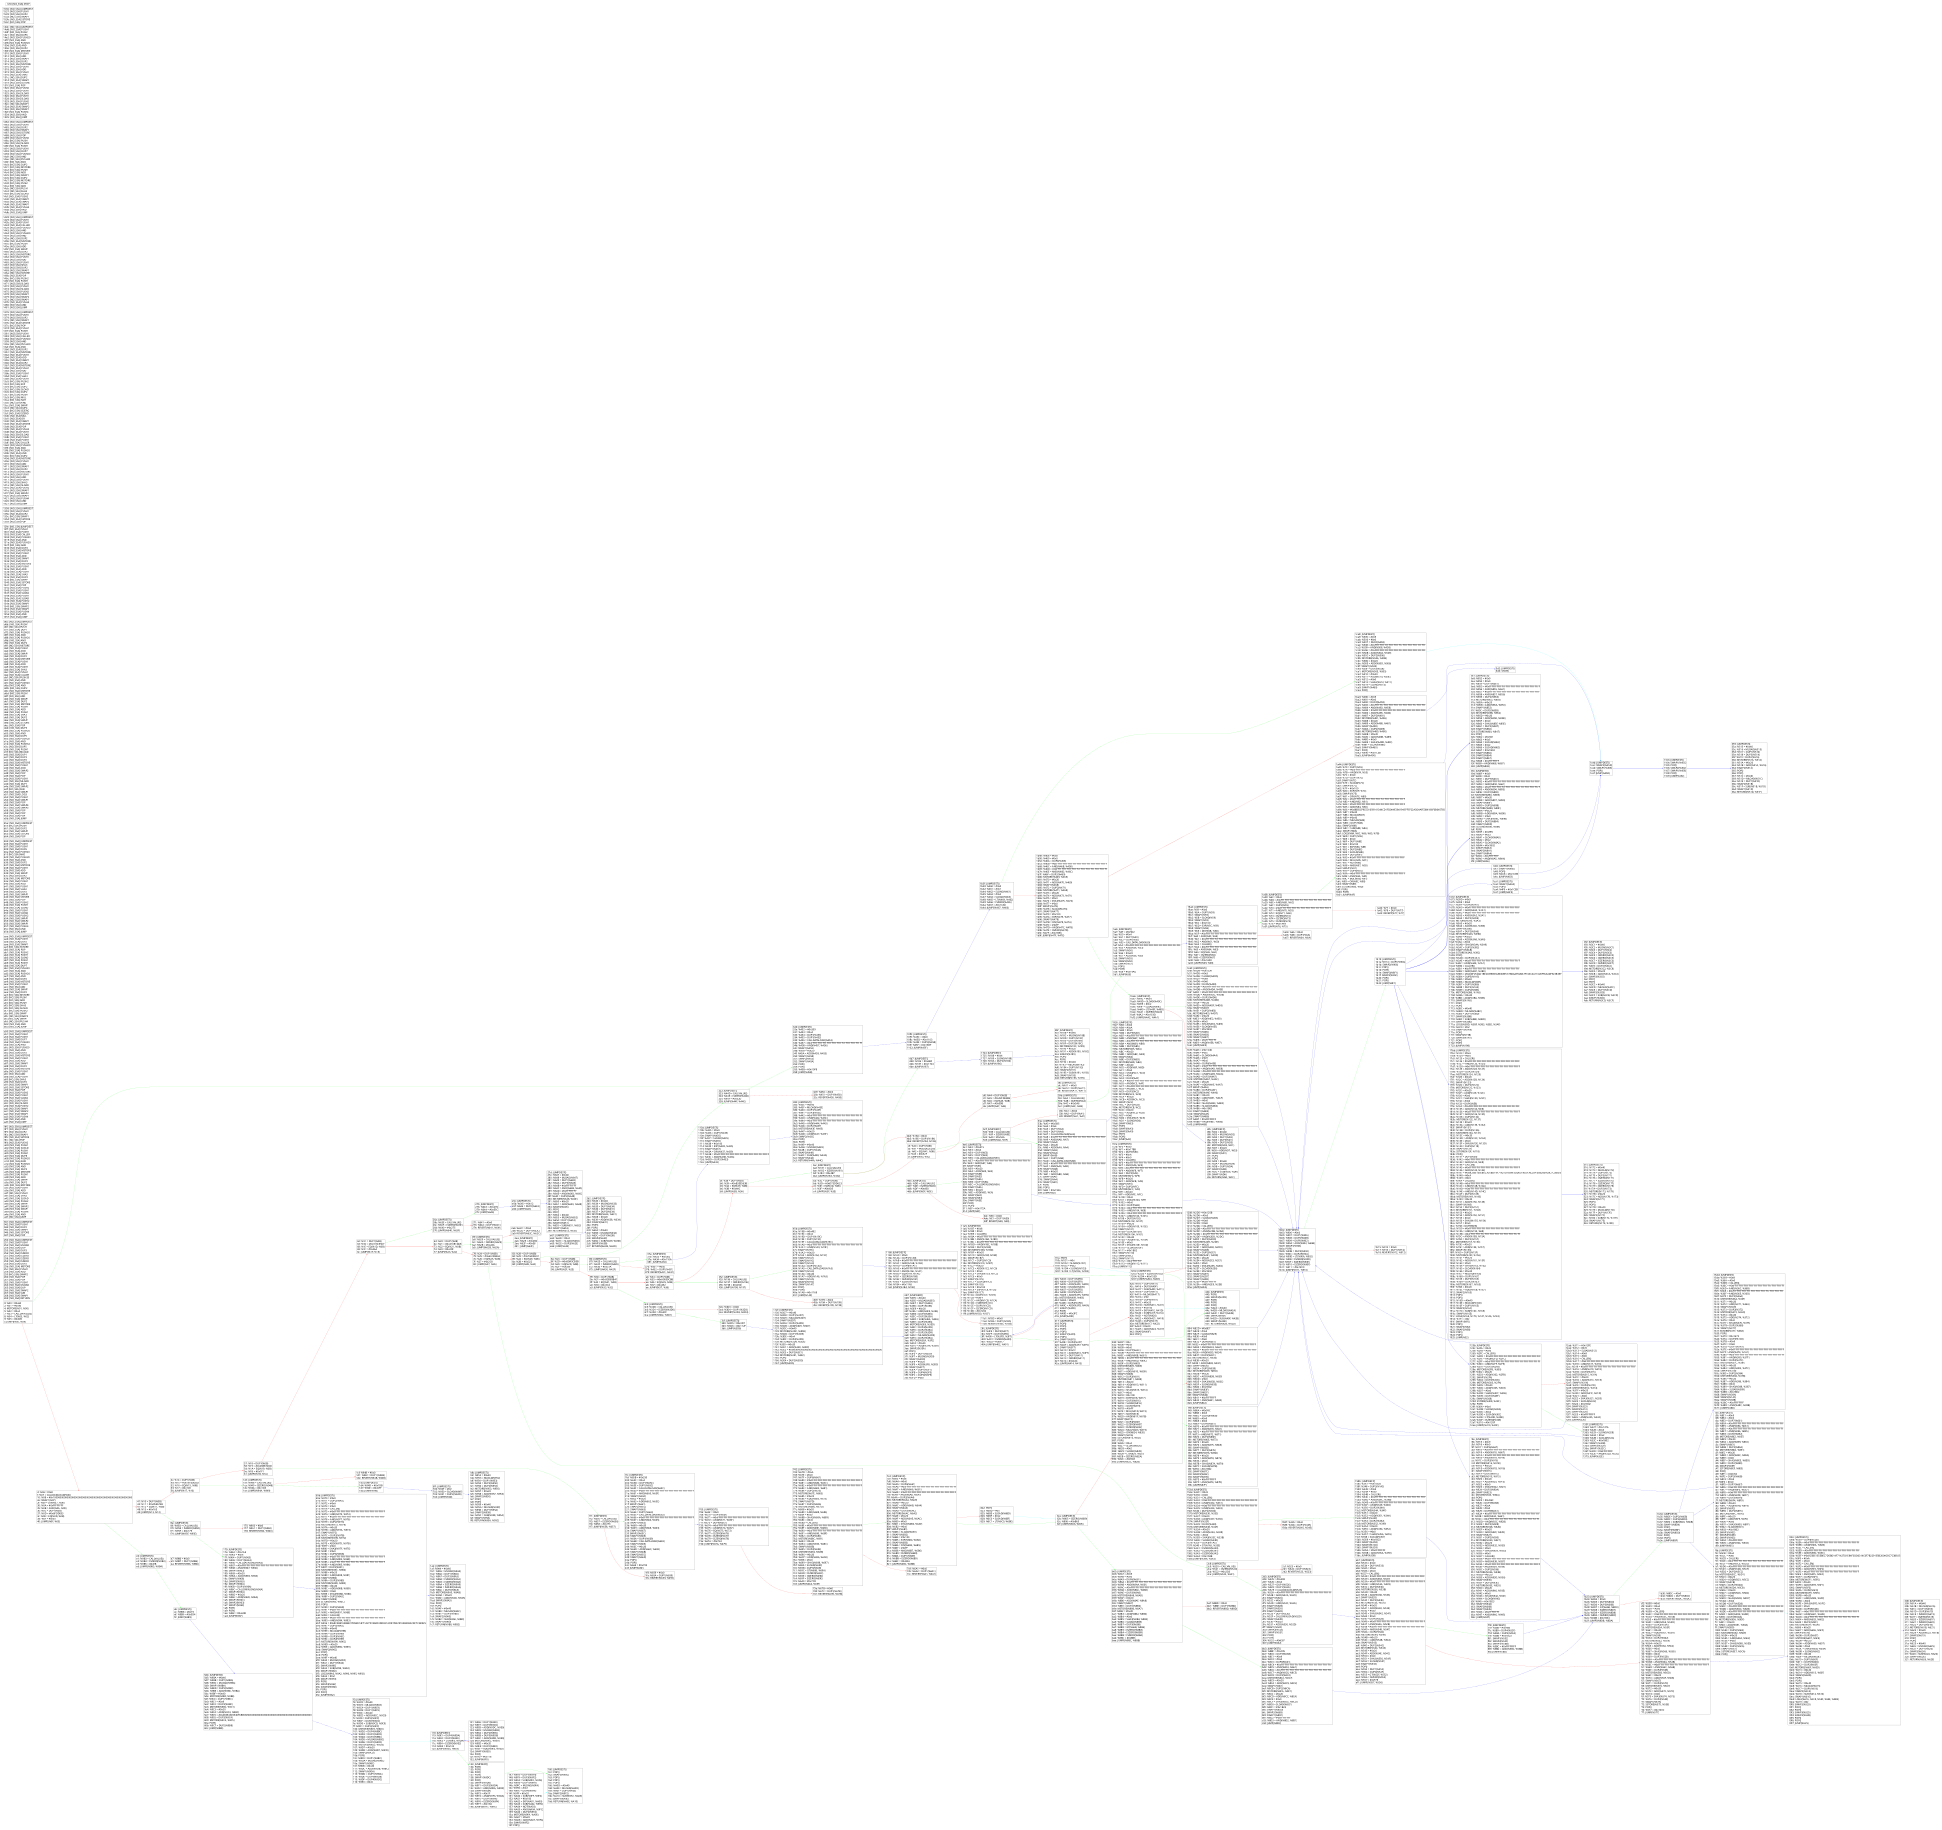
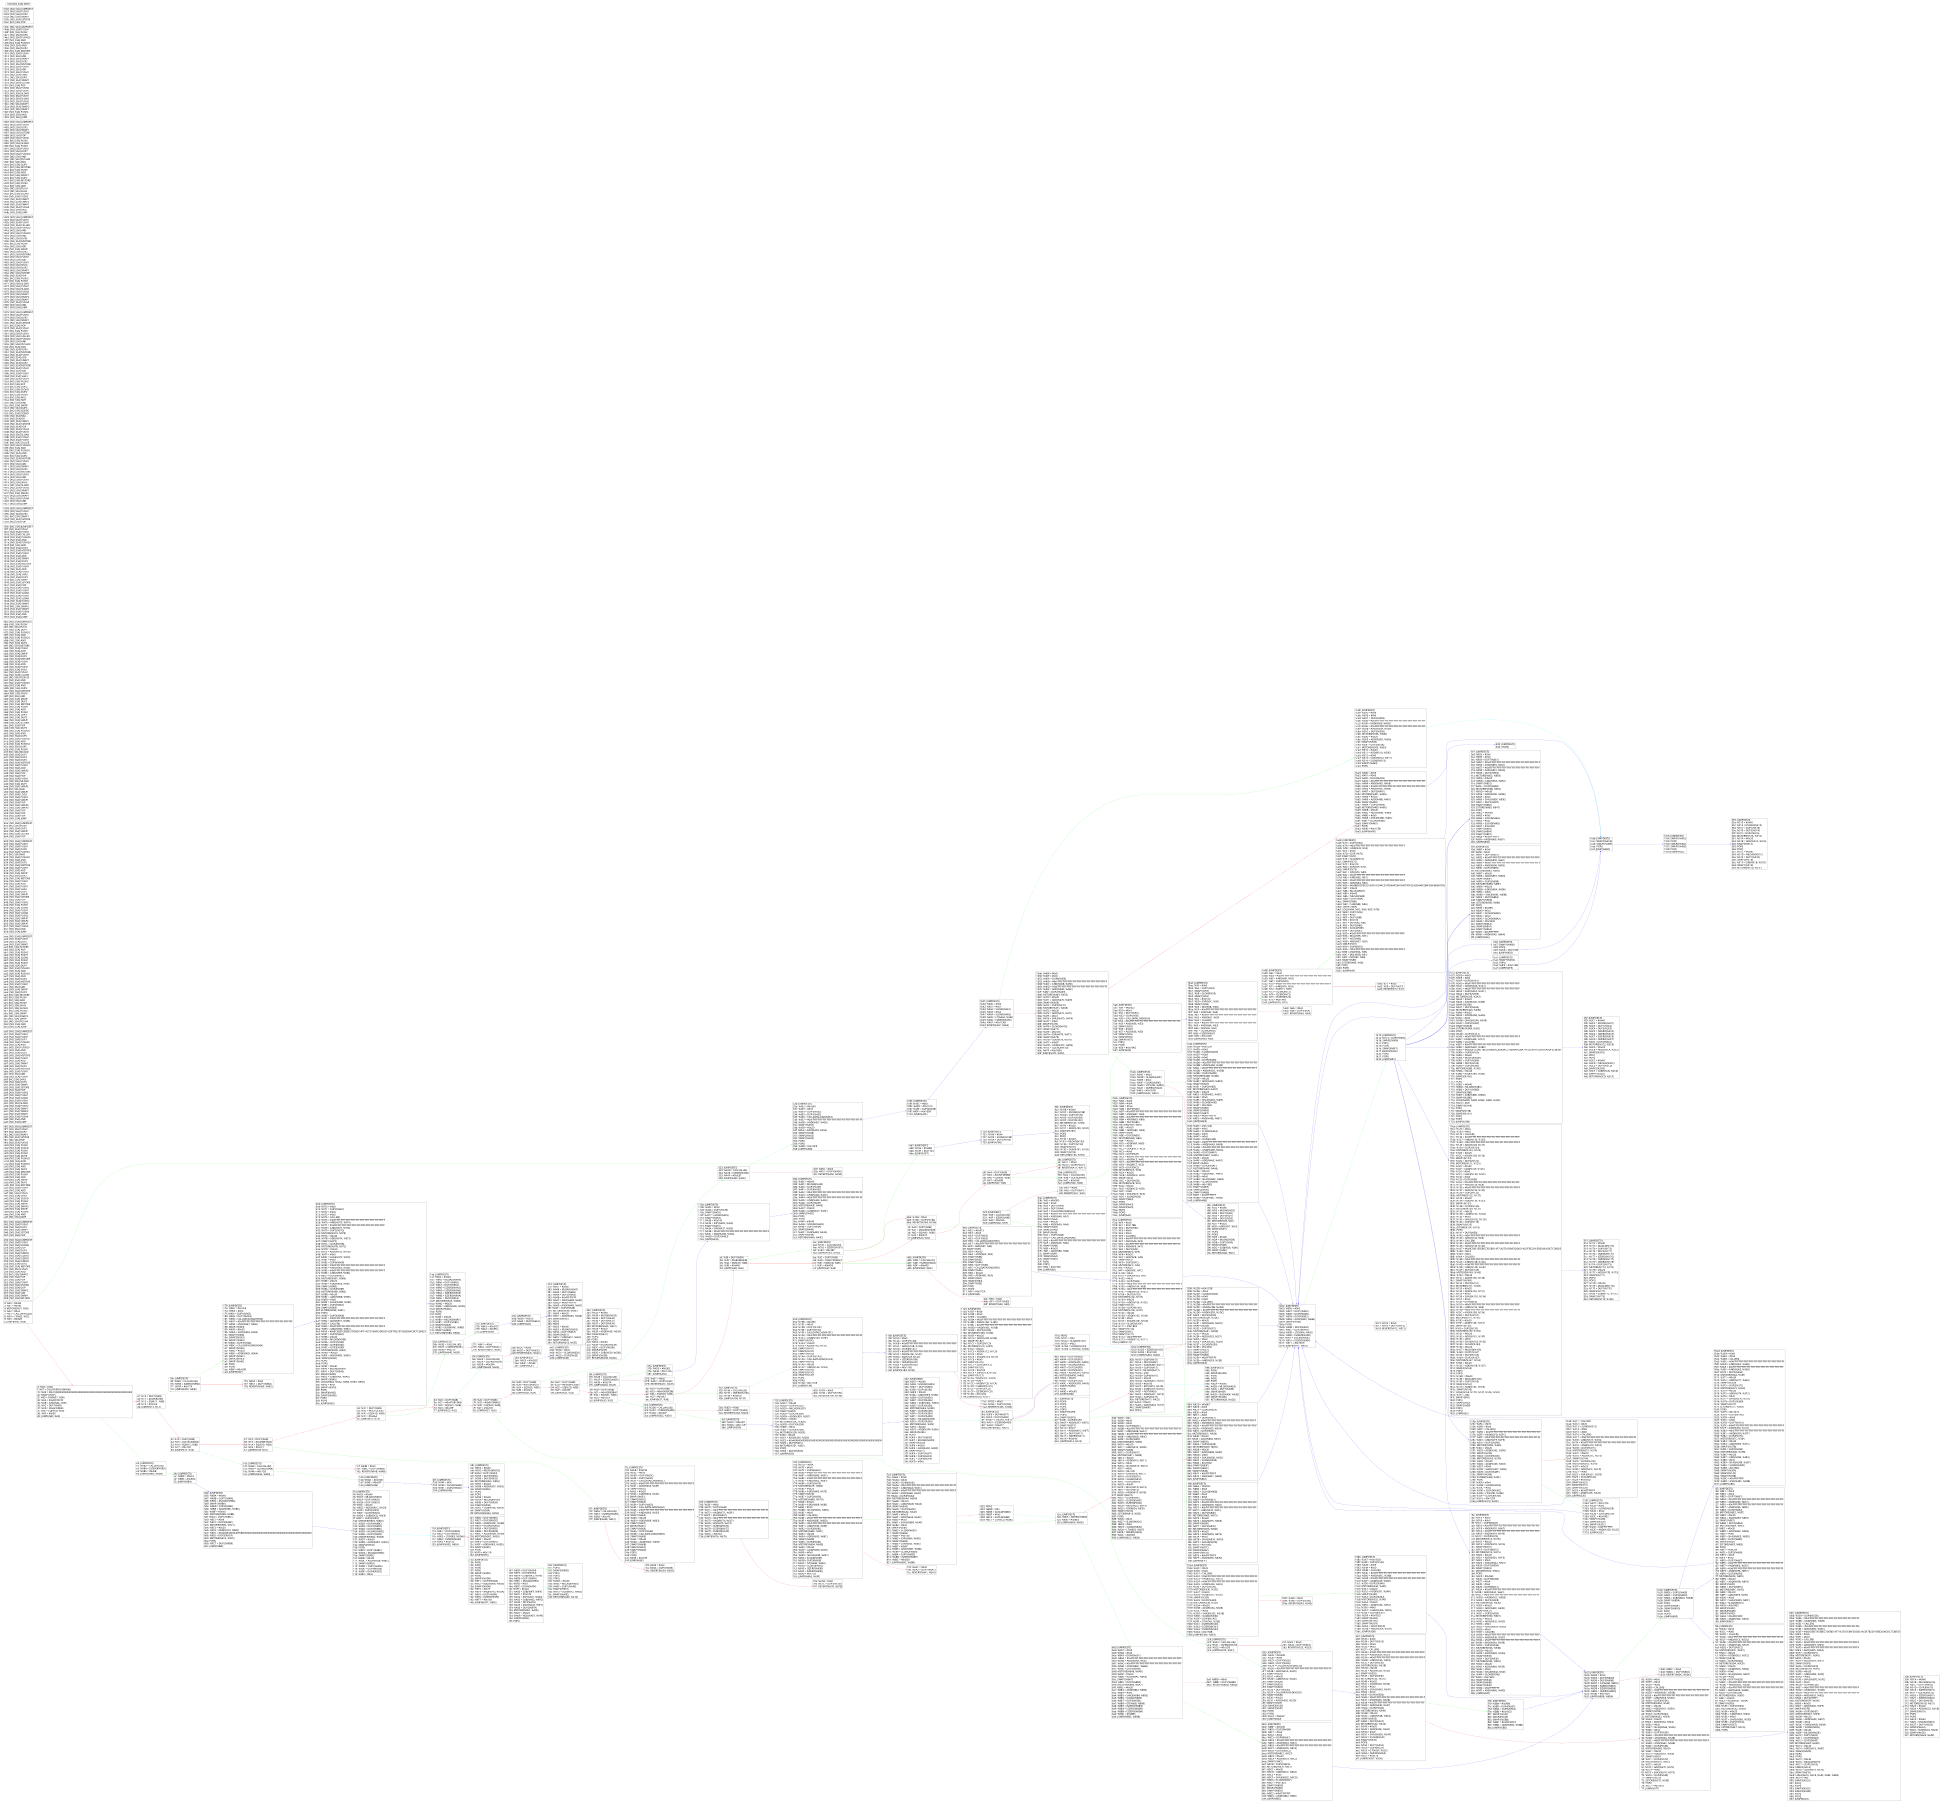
node "e7: %9B6 = #0x0 e9: %9B7 = DUP1(%9B6) ea: REVERT(%9B6, %9B6)": removed
